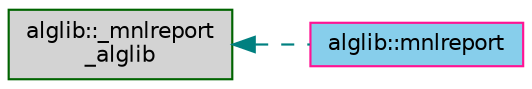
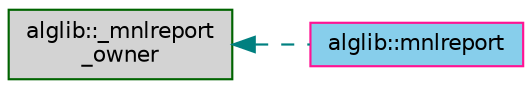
node "alglib::_mnlreport _alglib": label "alglib::_mnlreport _alglib" -> "alglib::_mnlreport _owner"
